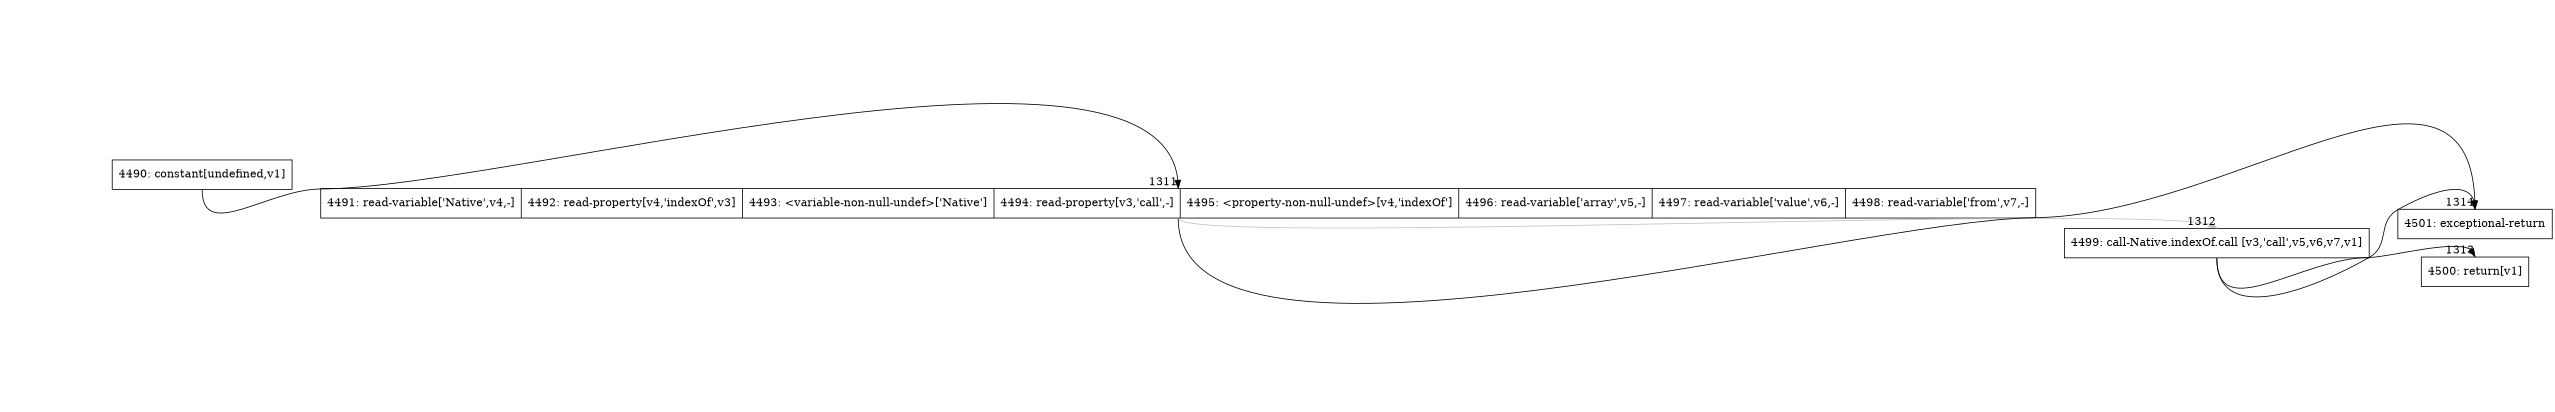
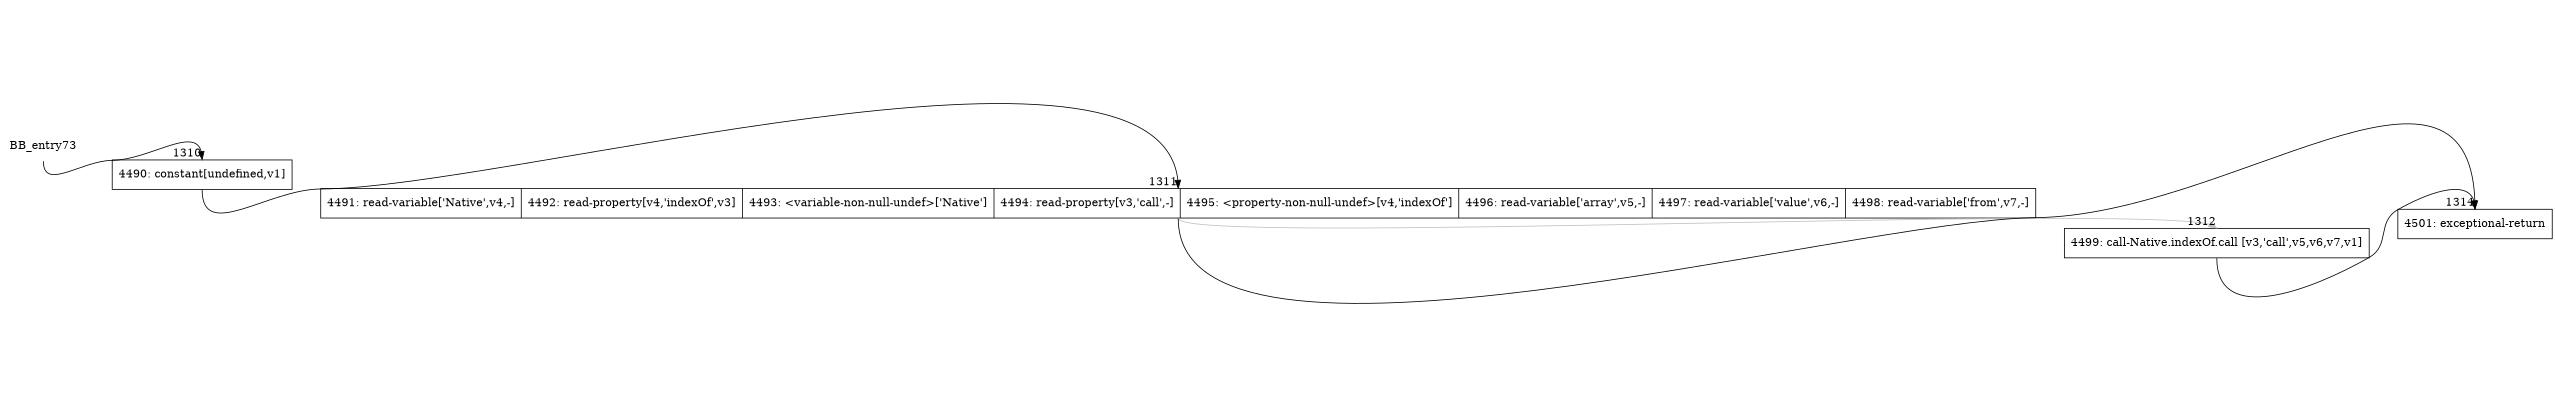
node "BB_entry73": added
node "4500: return[v1]": removed
